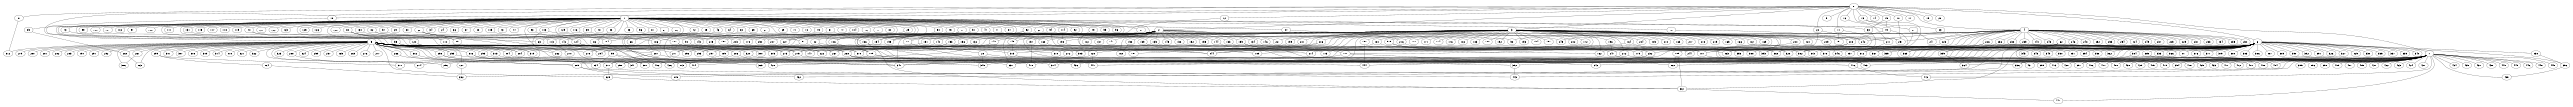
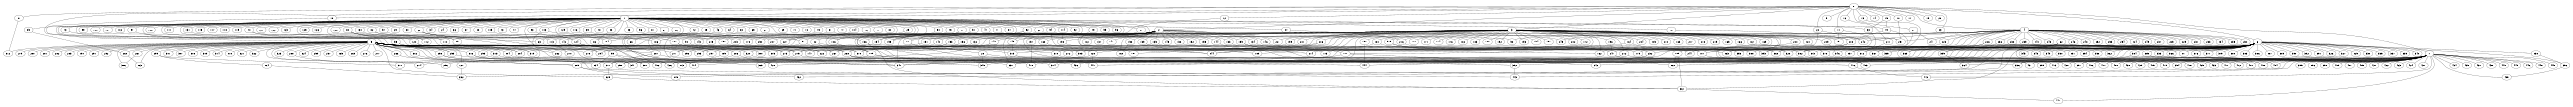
edge "13" -- "23": now "0" -- "23"
node "112": added
